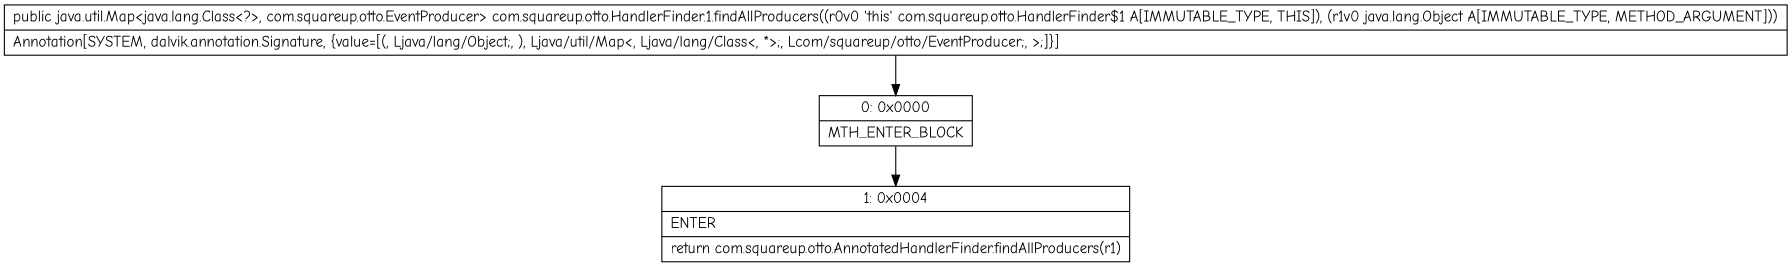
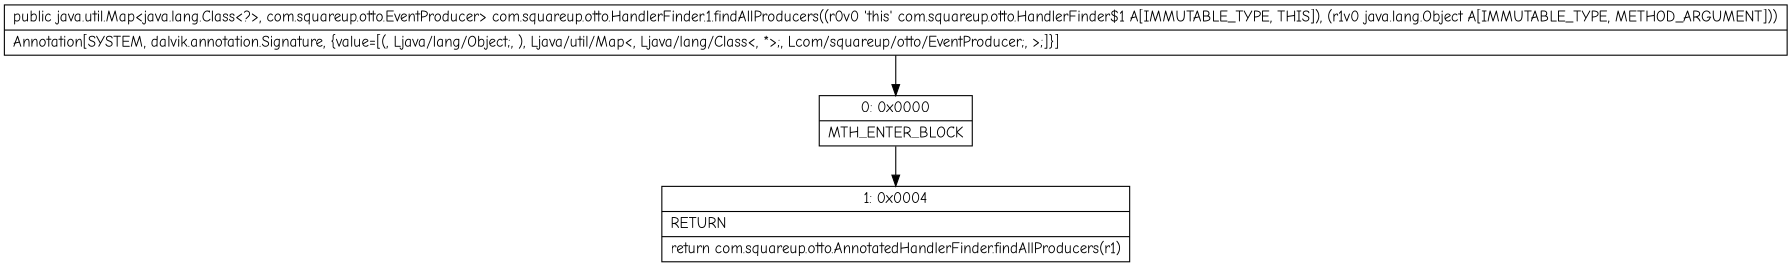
node "1: 0x0004": text "ENTER" -> "RETURN"
